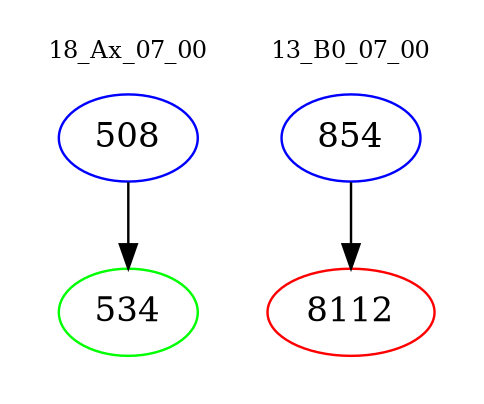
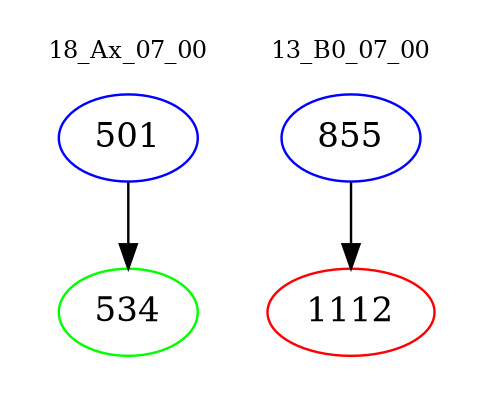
node "508": label "508" -> "501"
node "854": label "854" -> "855"
node "8112": label "8112" -> "1112"
